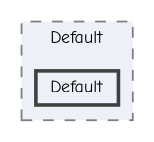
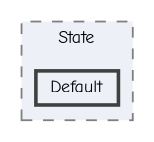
cluster "Default": label "Default" -> "State"
